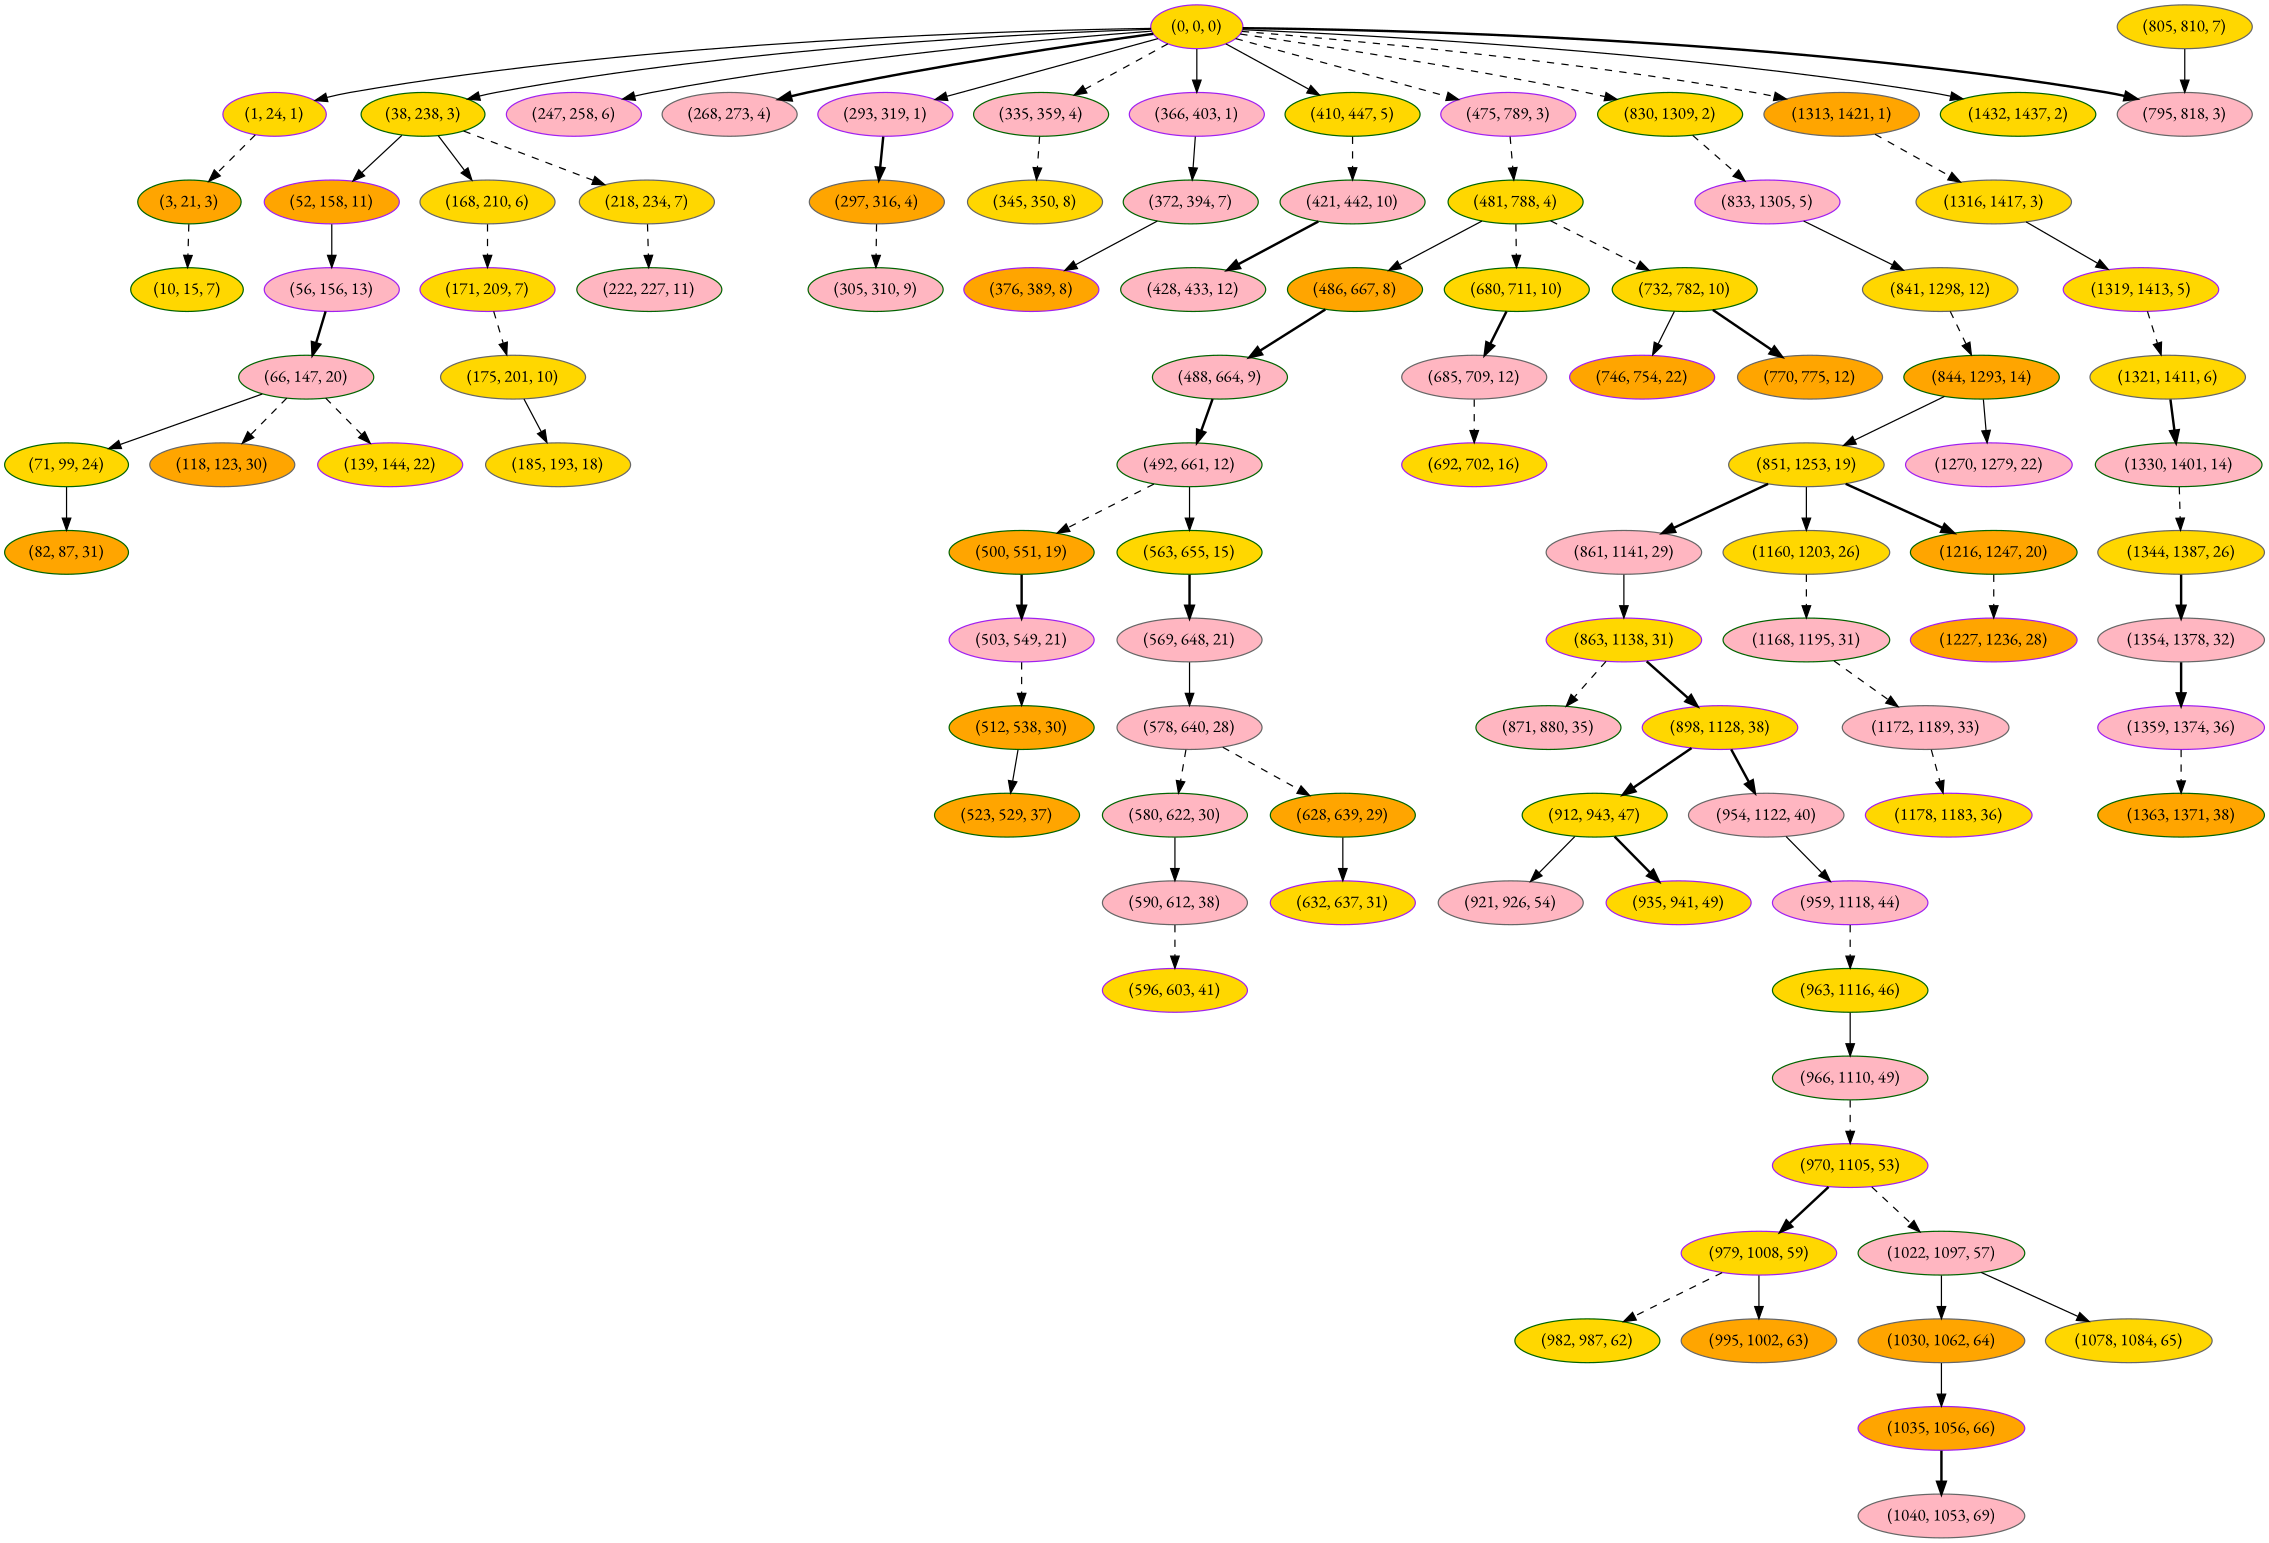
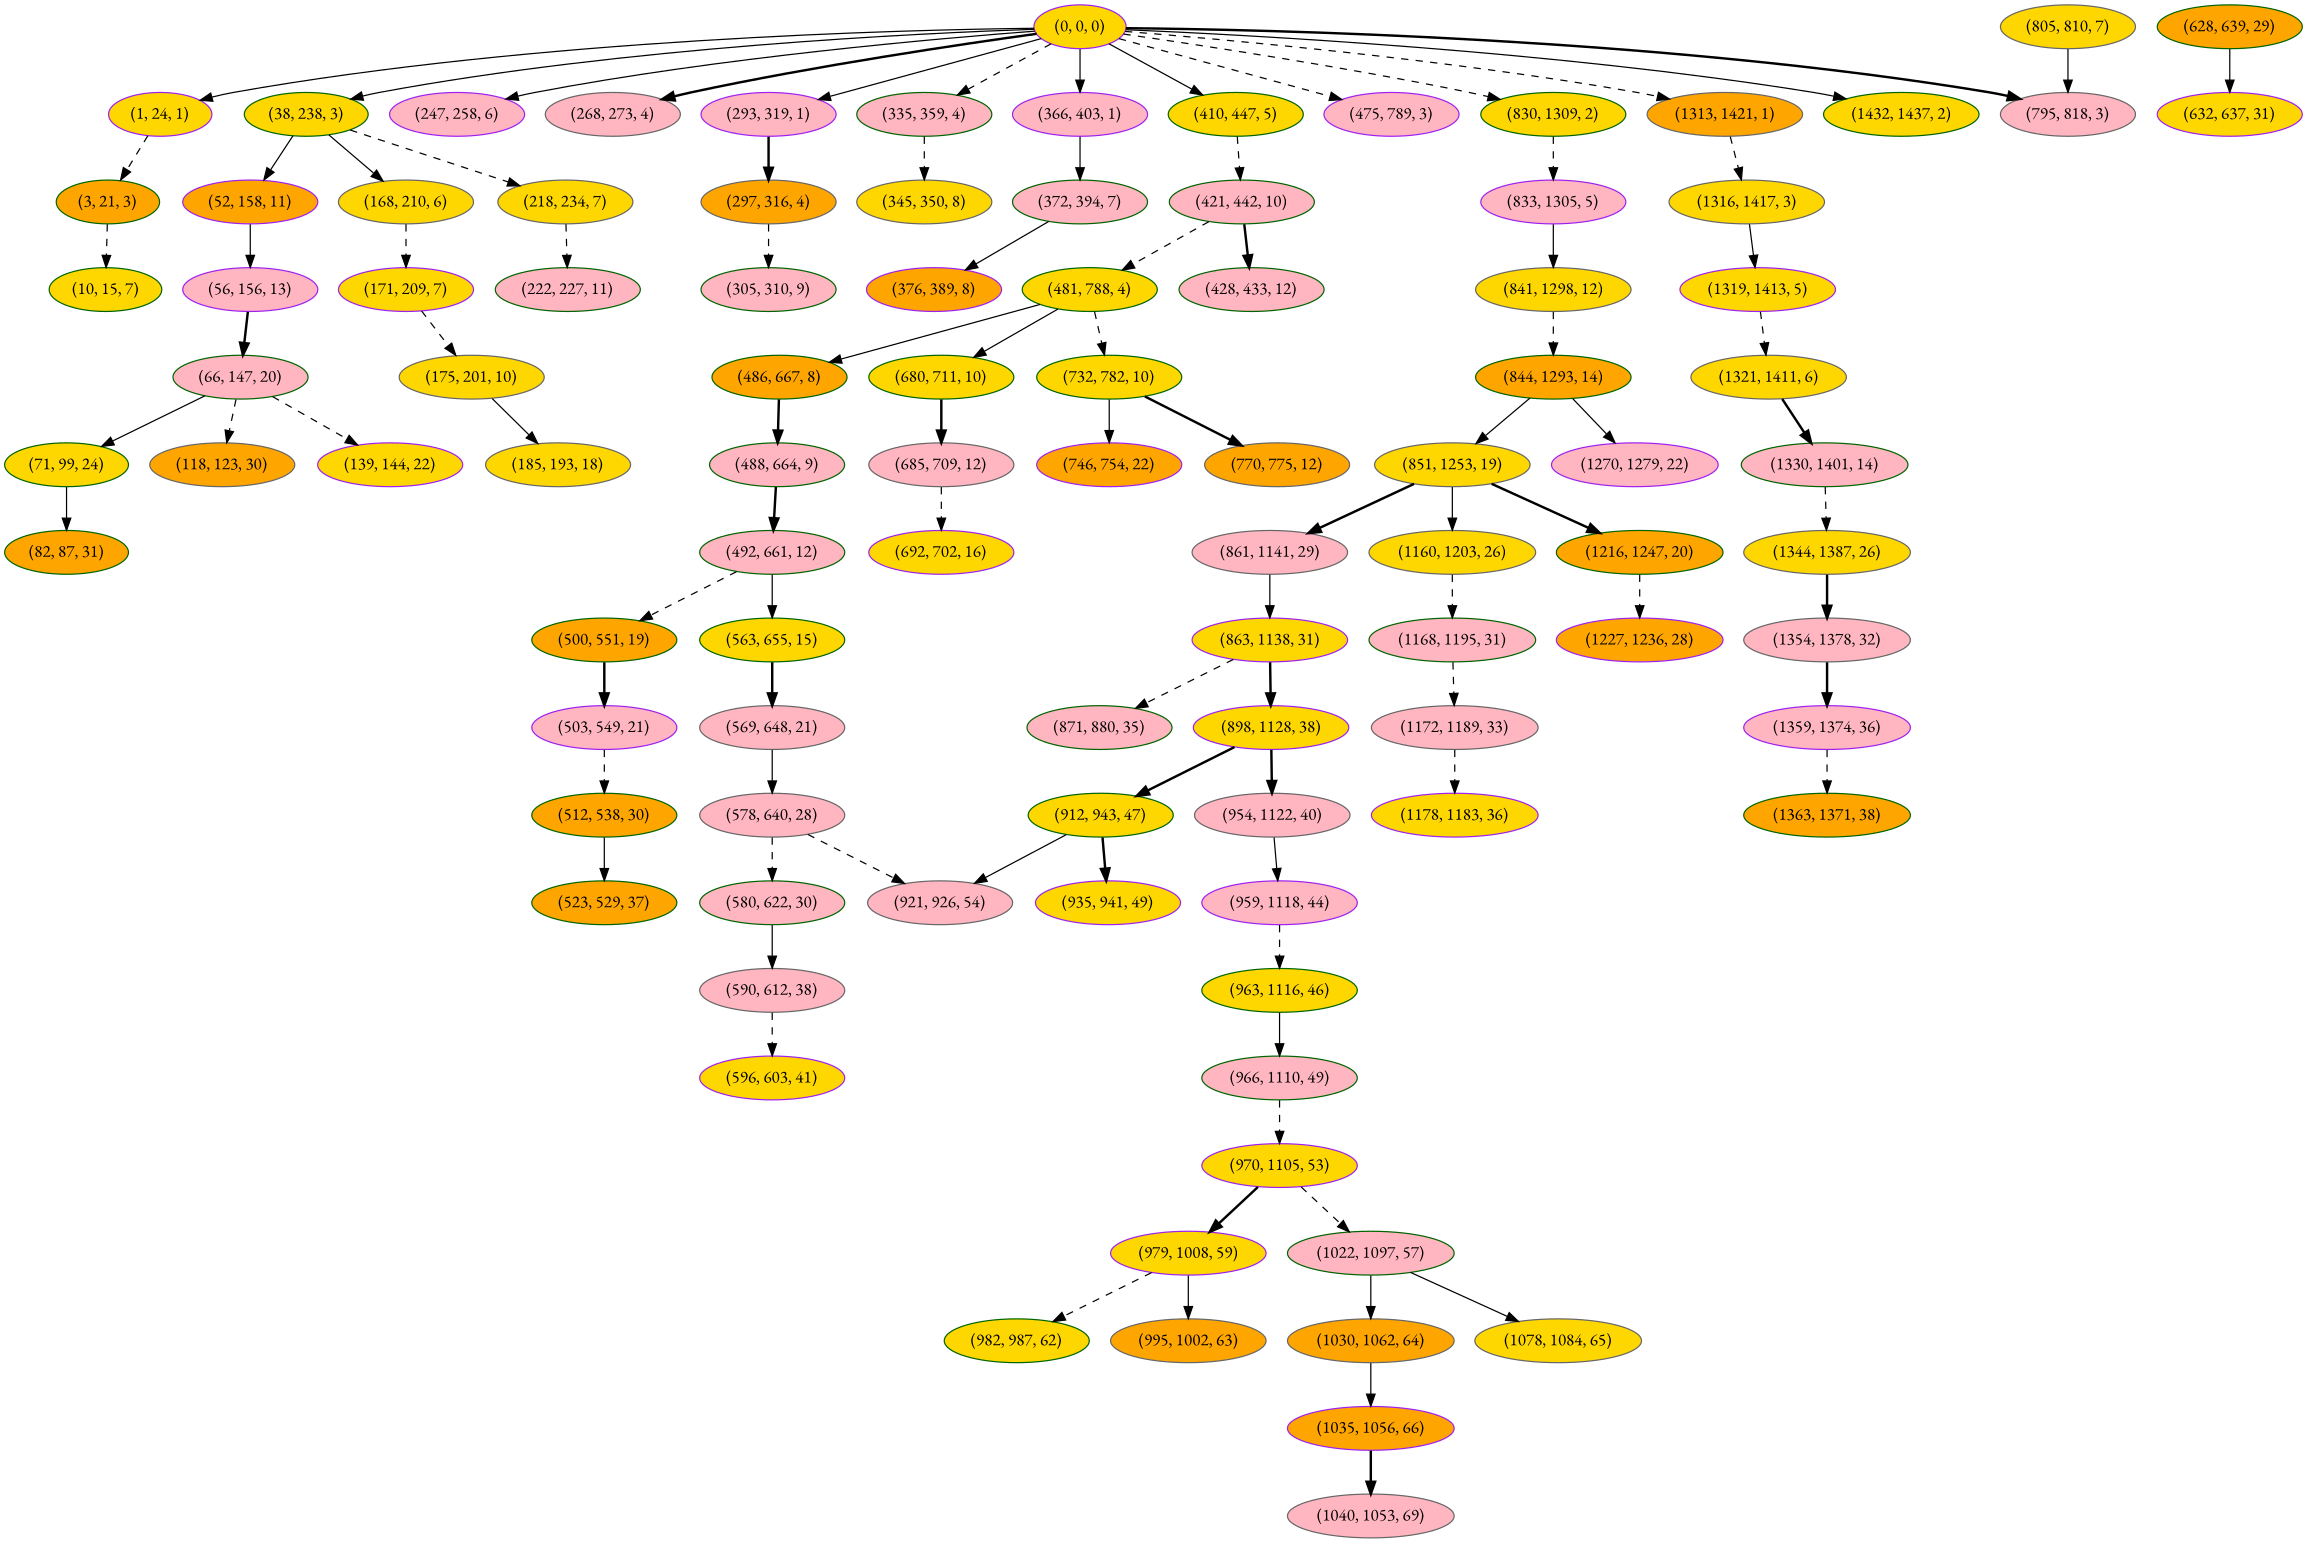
edge "(475, 789, 3)" -> "(481, 788, 4)": now "(421, 442, 10)" -> "(481, 788, 4)"
edge "(481, 788, 4)" -> "(680, 711, 10)": style dashed -> solid
edge "(578, 640, 28)" -> "(628, 639, 29)": now "(578, 640, 28)" -> "(921, 926, 54)"
